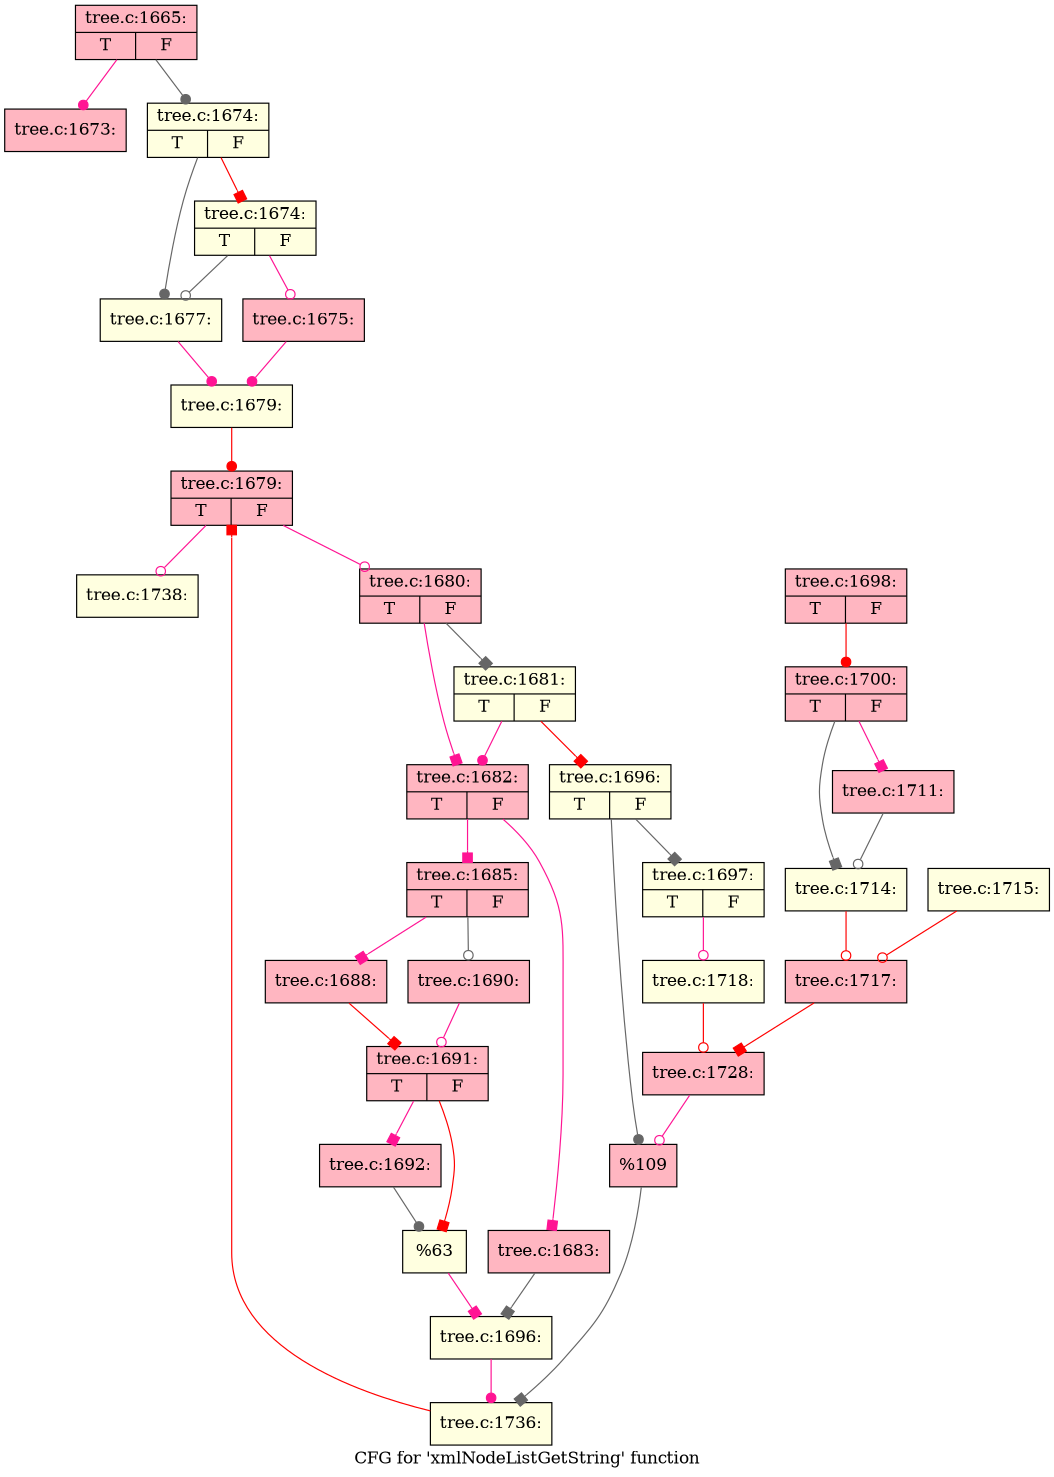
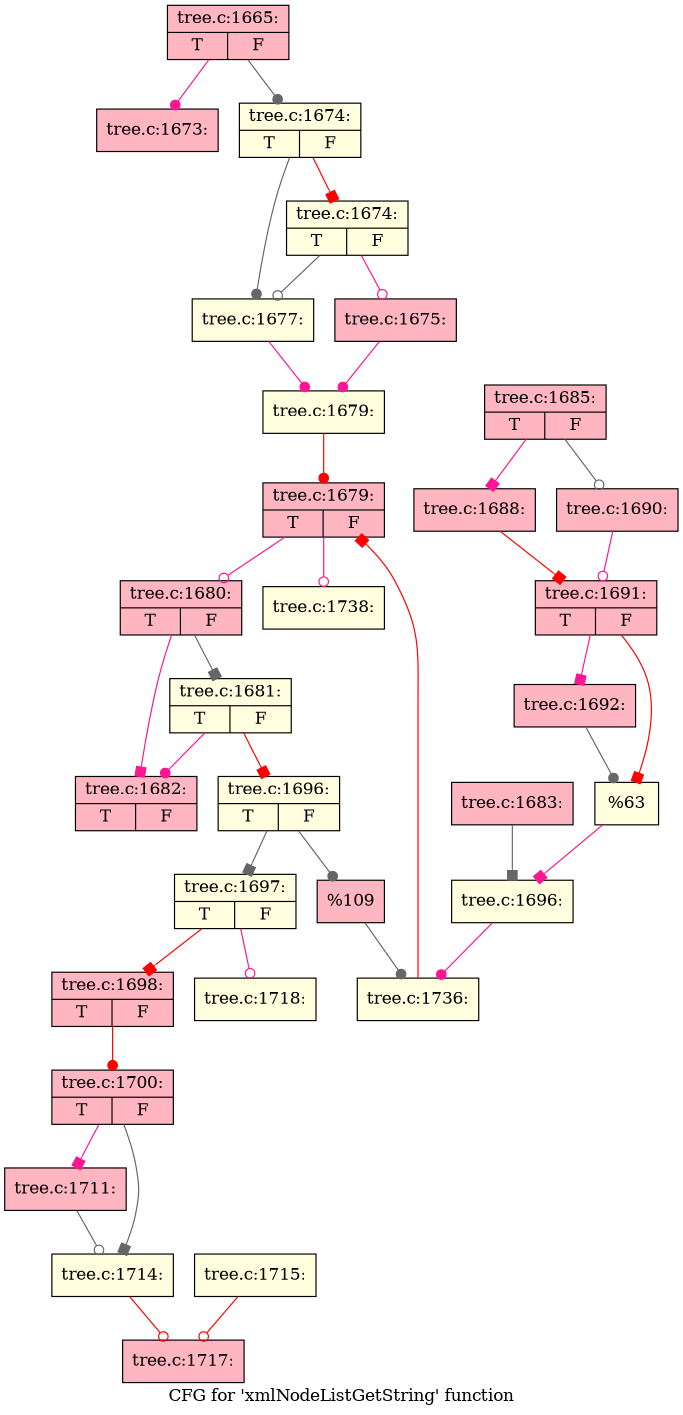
edge "tree.c:1682:" -> "tree.c:1685:": removed
edge "tree.c:1697:" -> "tree.c:1698:": added
edge "tree.c:1682:" -> "tree.c:1683:": removed
node "tree.c:1728:": removed
edge "%109" -> "tree.c:1736:": arrowhead box -> dot
